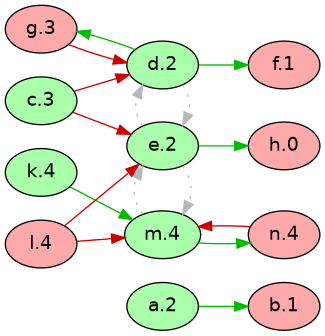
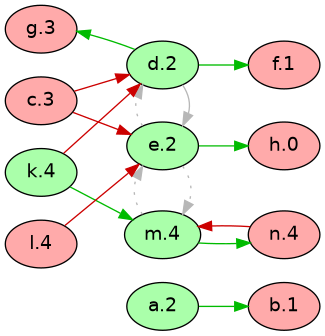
edge "g.3" -> "d.2": now "k.4" -> "d.2"
edge "d.2" -> "e.2": style dotted -> solid
node "c.3": fillcolor #aaffaa -> #ffaaaa
edge "l.4" -> "m.4": removed
